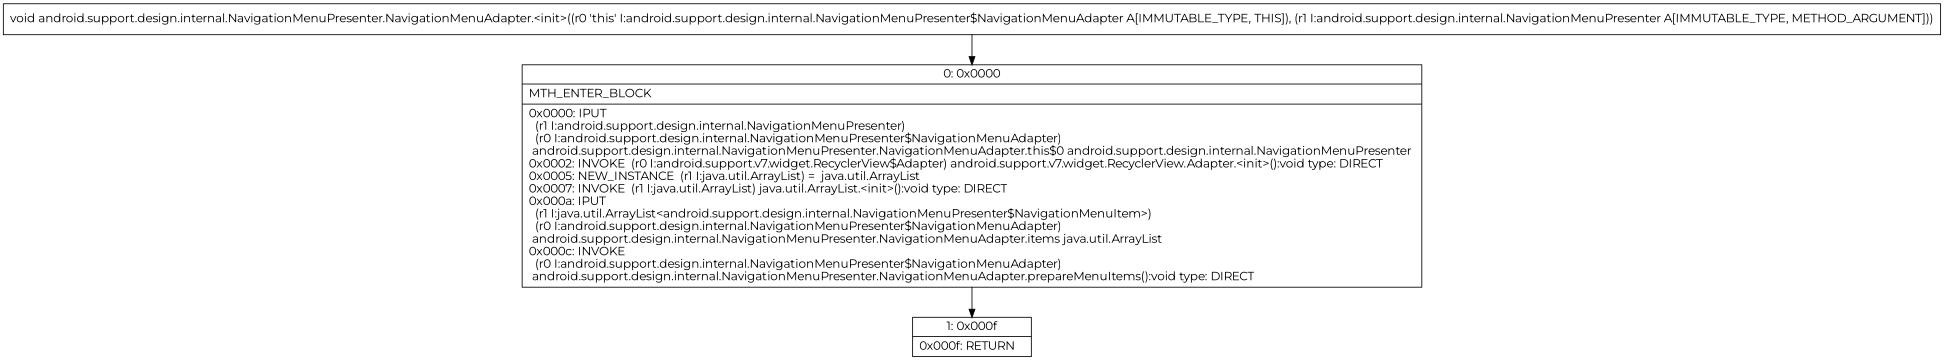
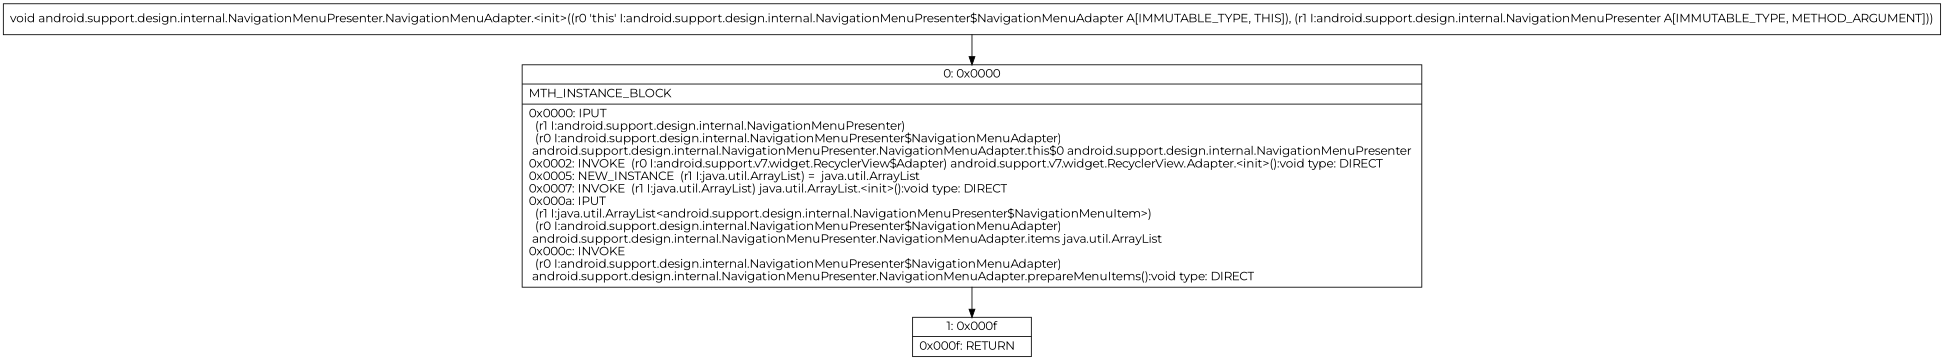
node "0: 0x0000": text "MTH_ENTER_BLOCK" -> "MTH_INSTANCE_BLOCK"
